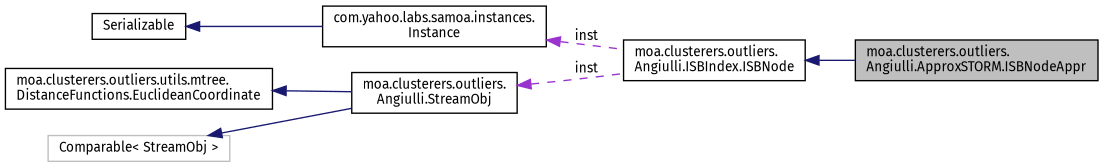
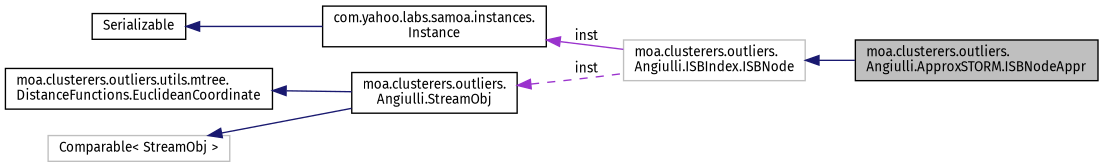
edge "moa.clusterers.outliers. Angiulli.ISBIndex.ISBNode" -> "com.yahoo.labs.samoa.instances. Instance": style dashed -> solid
node "moa.clusterers.outliers. Angiulli.ISBIndex.ISBNode": color black -> grey75
